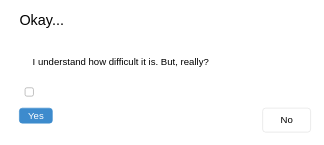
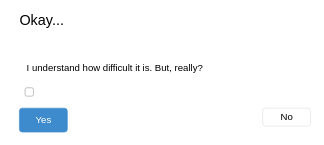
node "I understand how difficult it is. But, really?": moved (168, 60) -> (162, 66)
node "Yes": size 33x15 -> 48x24
node "No": size 48x24 -> 48x18
